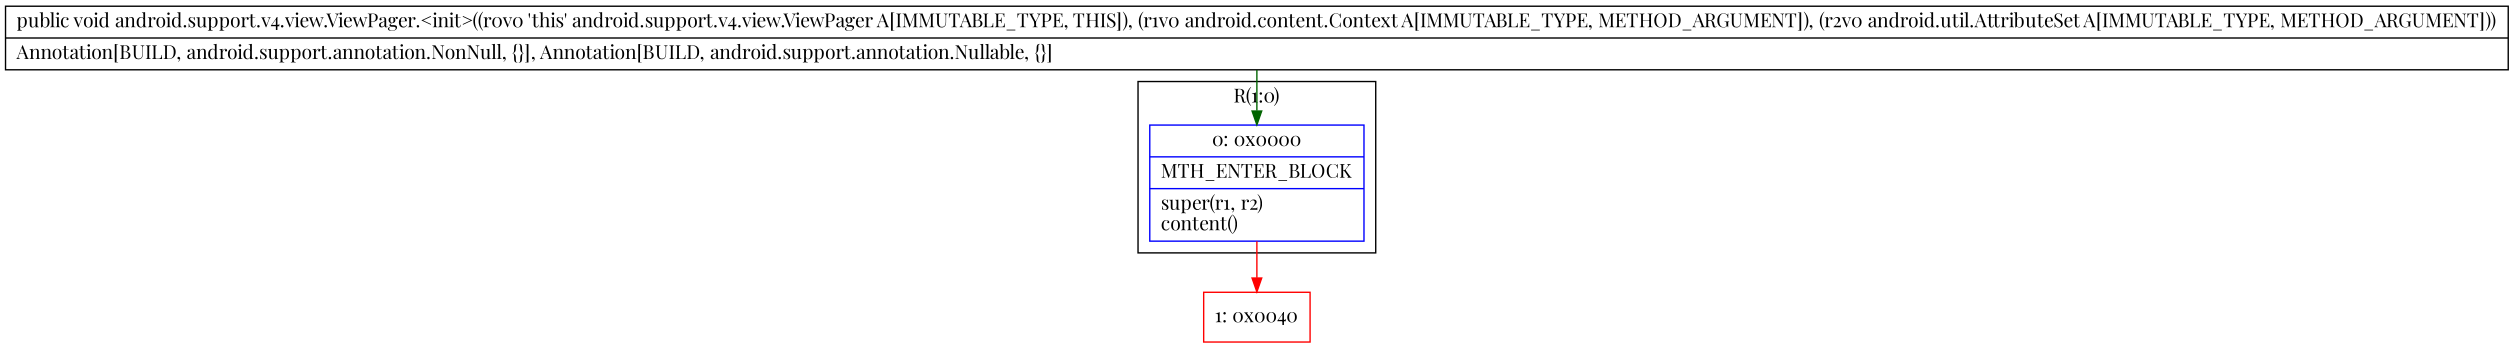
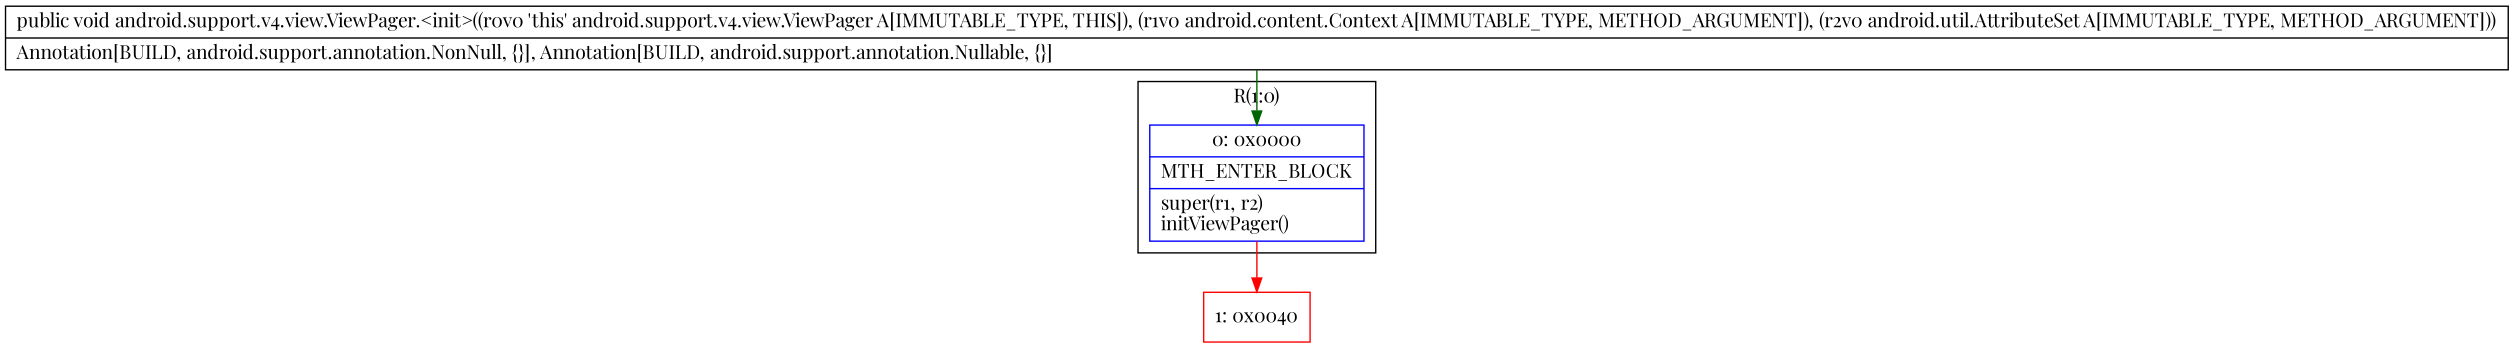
node "0: 0x0000": text "content()" -> "initViewPager()"
